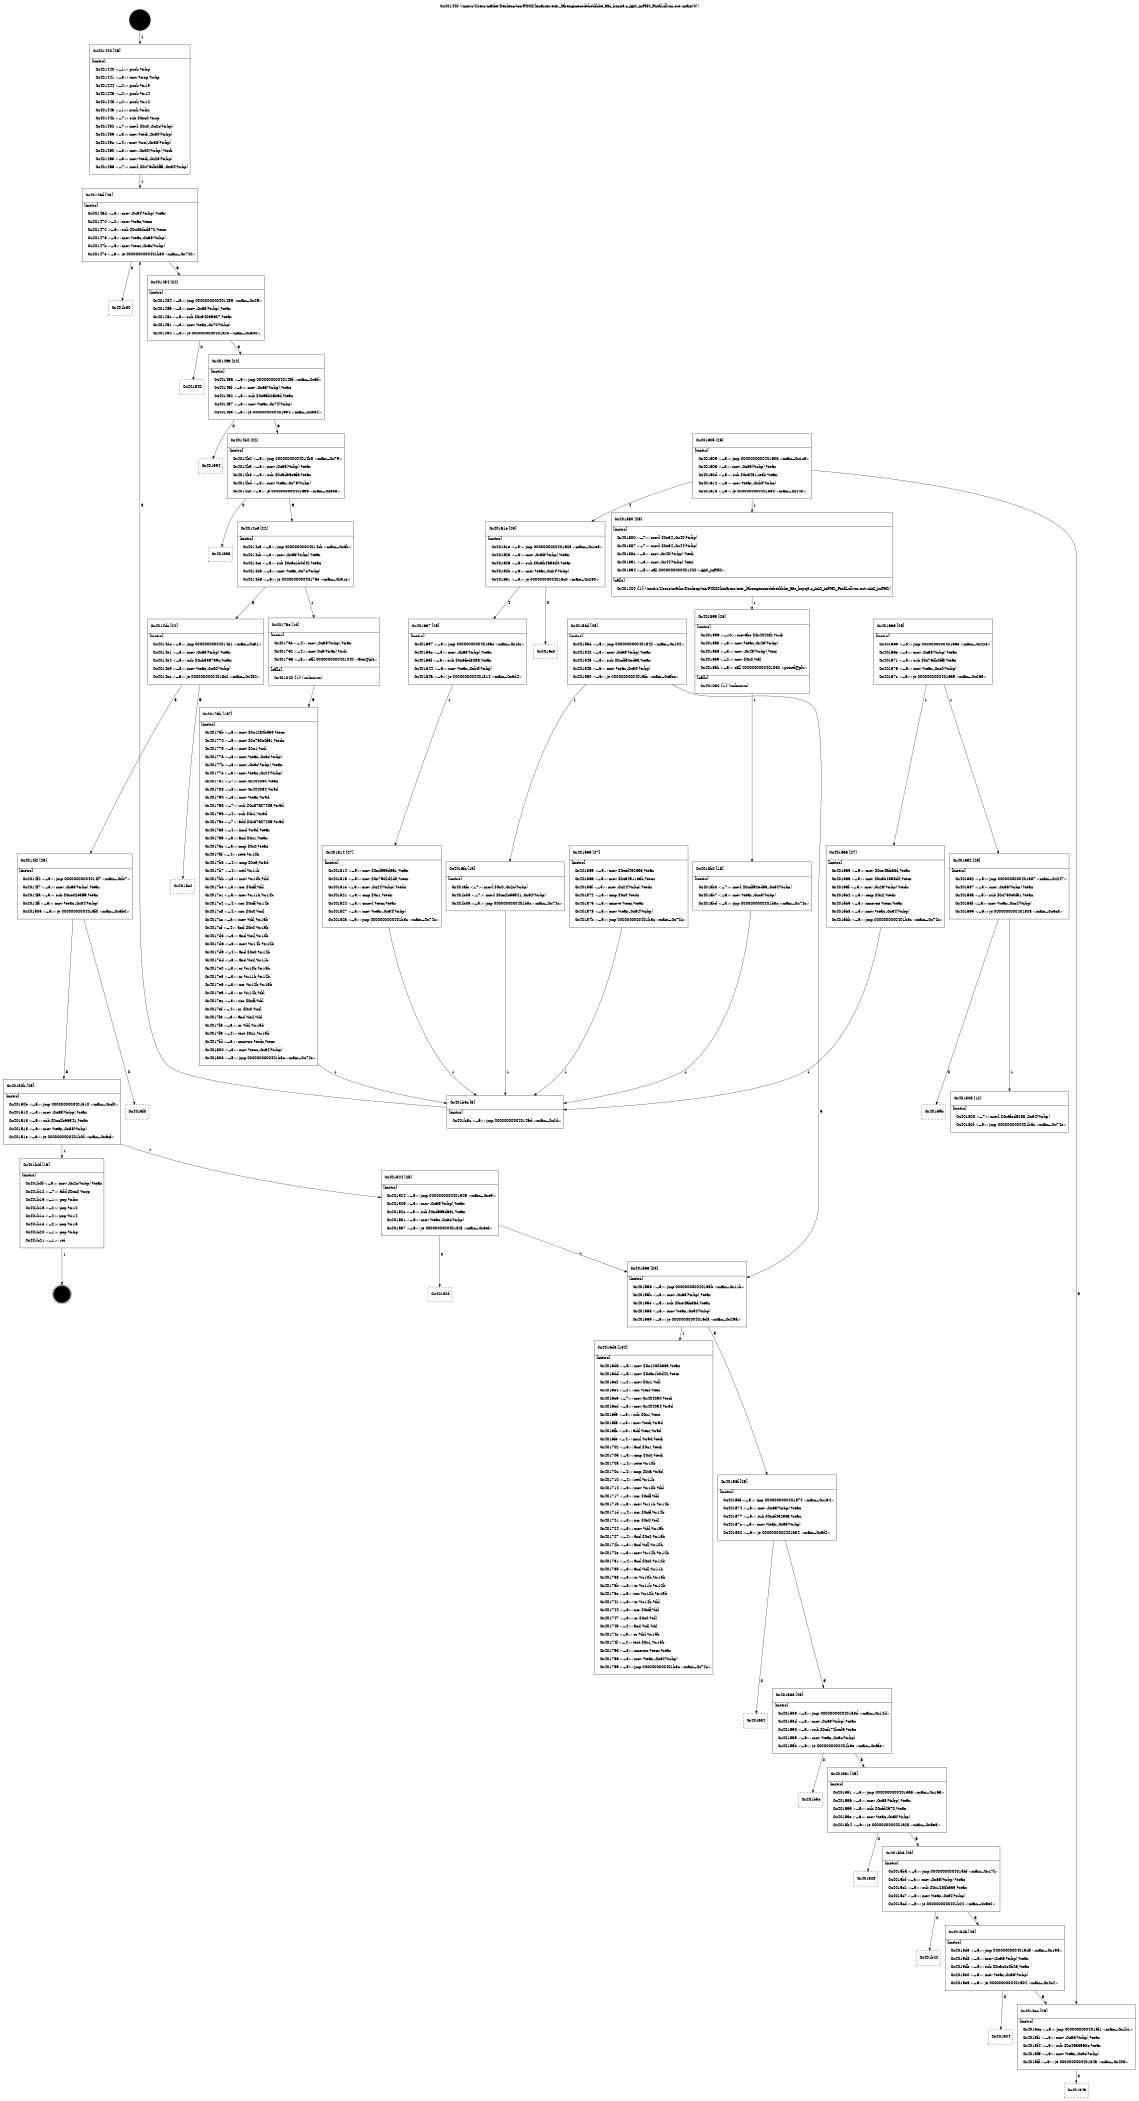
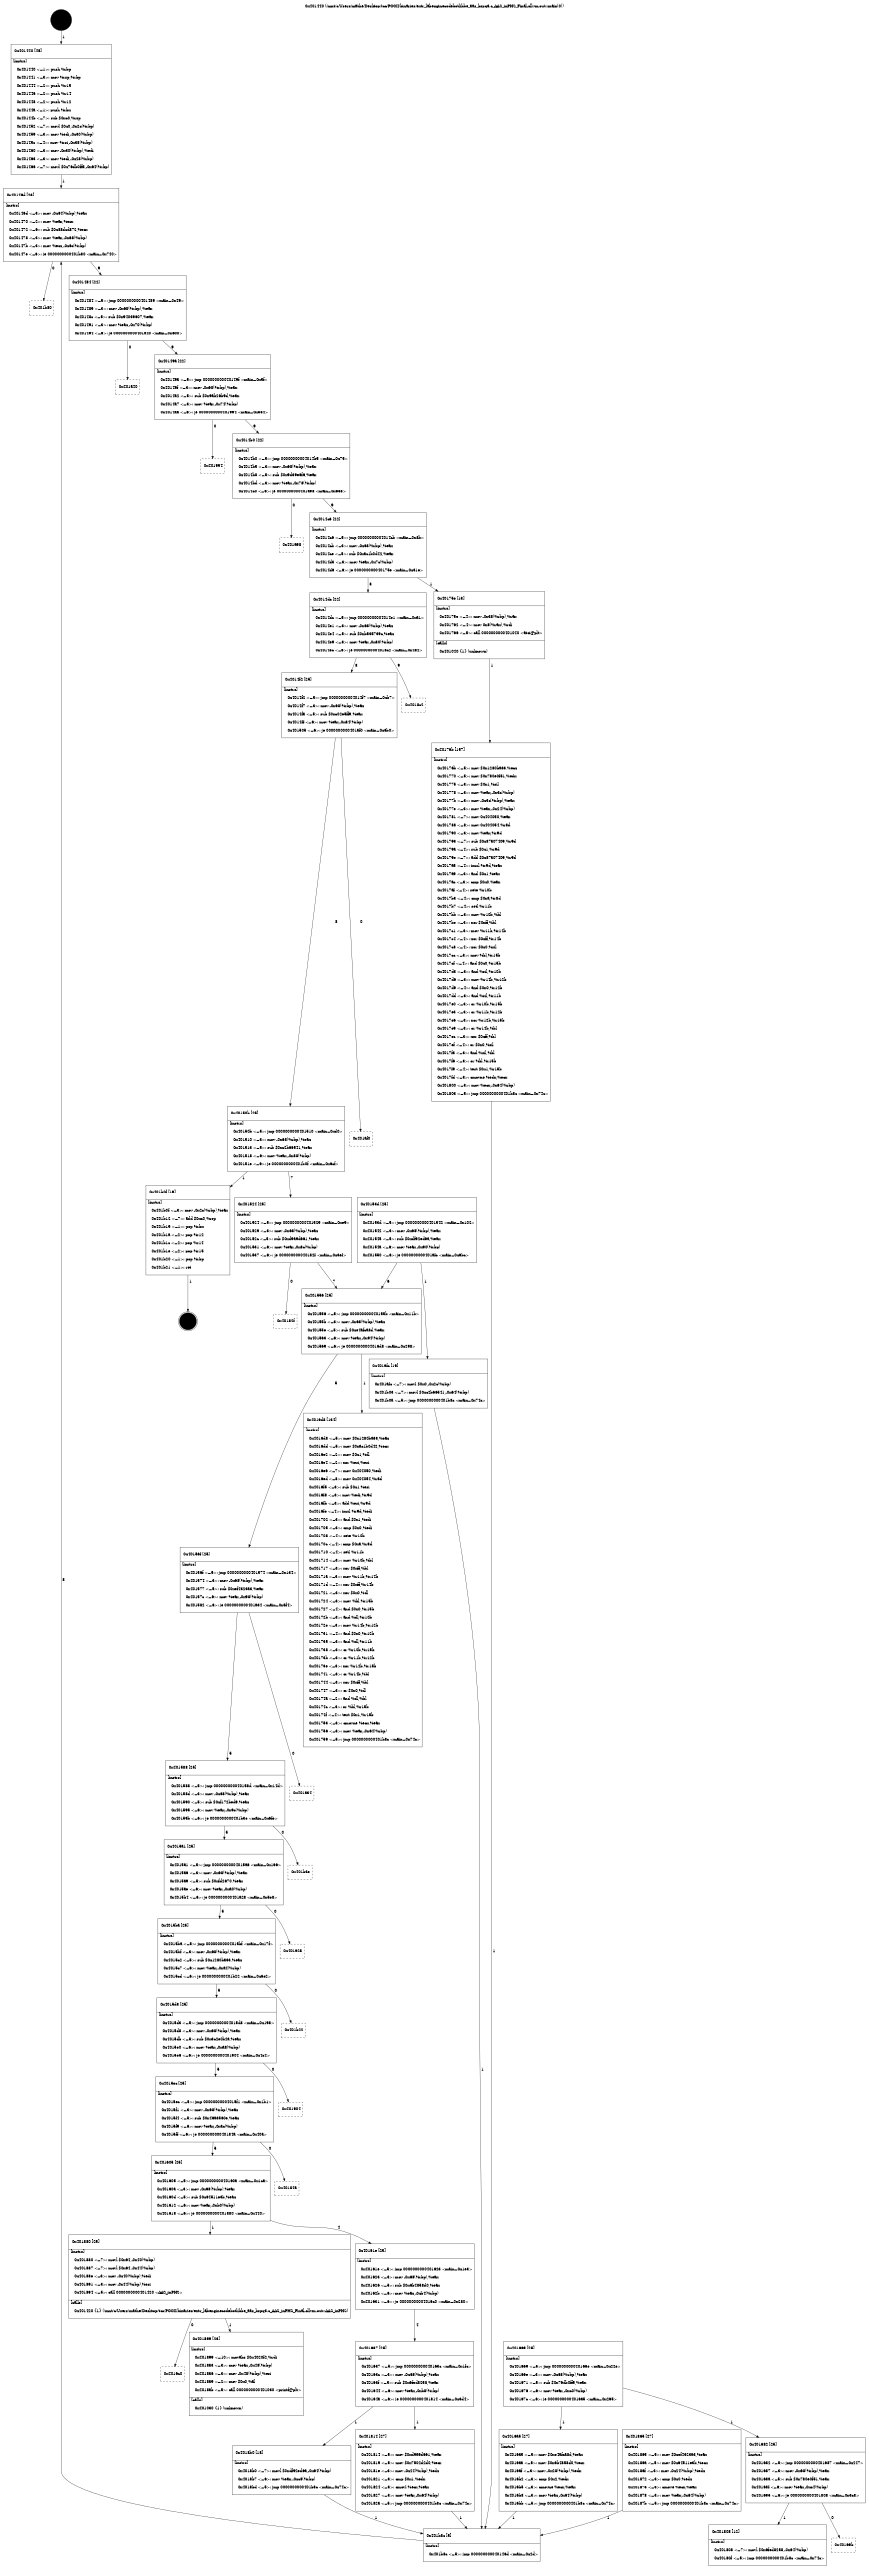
edge "0x40161e [25]" -> "0x4016c0": now "0x401880 [25]" -> "0x4016c0"
edge "0x40175e [13]" -> "0x40176b [157]": label " 9" -> " 1"
edge "0x401899 [23]" -> "0x4018b0 [18]": now "0x401637 [25]" -> "0x4018b0 [18]"
edge "0x401605 [25]" -> "0x4015ec [25]": reversed
